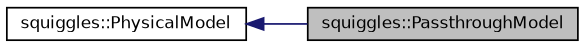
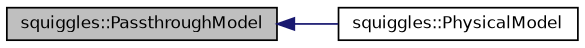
edge "squiggles::PassthroughModel" -> "squiggles::PhysicalModel": reversed
